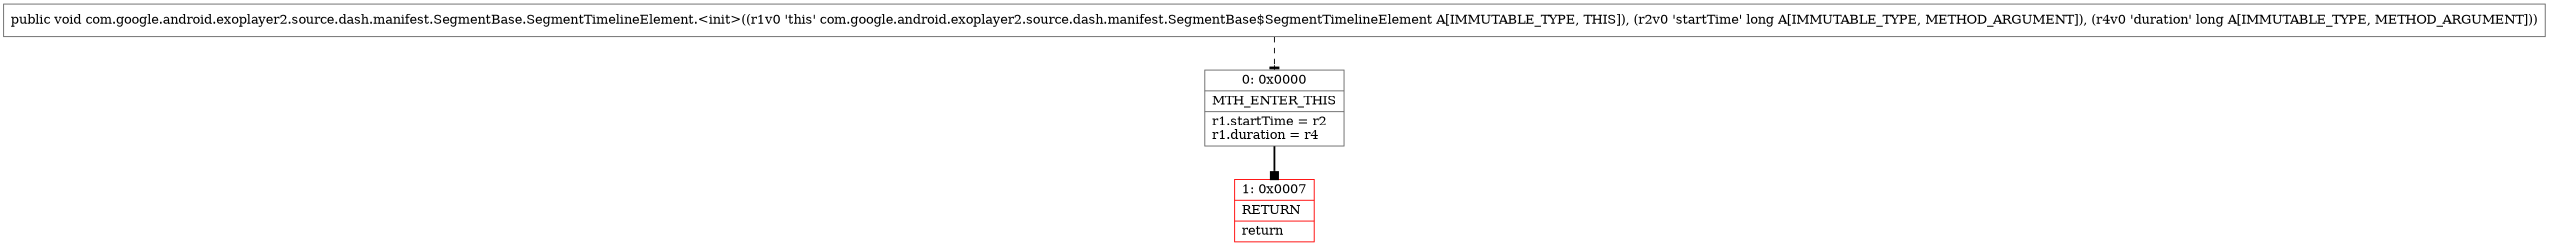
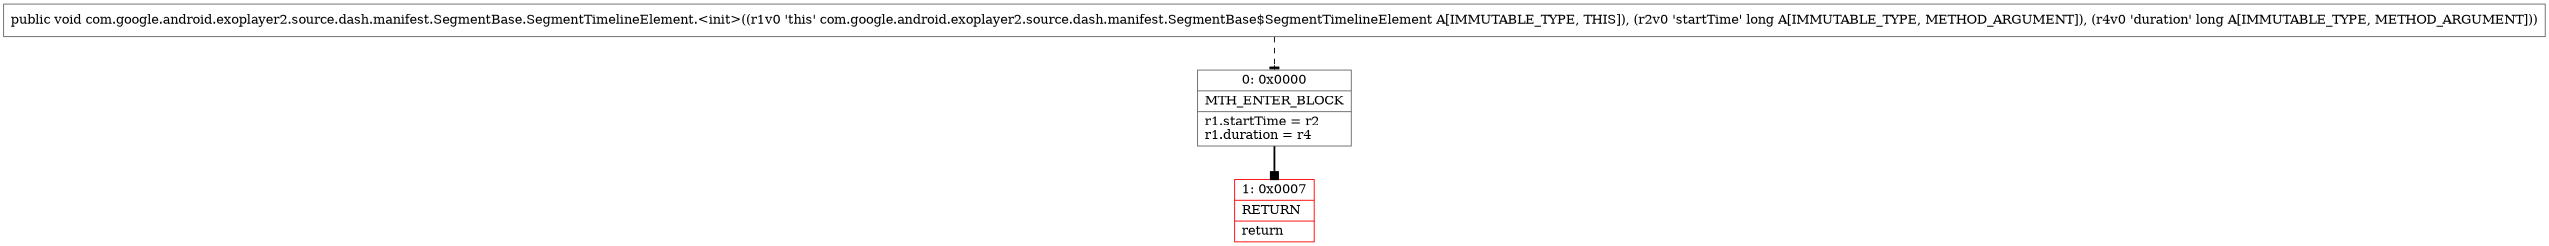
node "0: 0x0000": text "MTH_ENTER_THIS" -> "MTH_ENTER_BLOCK"
